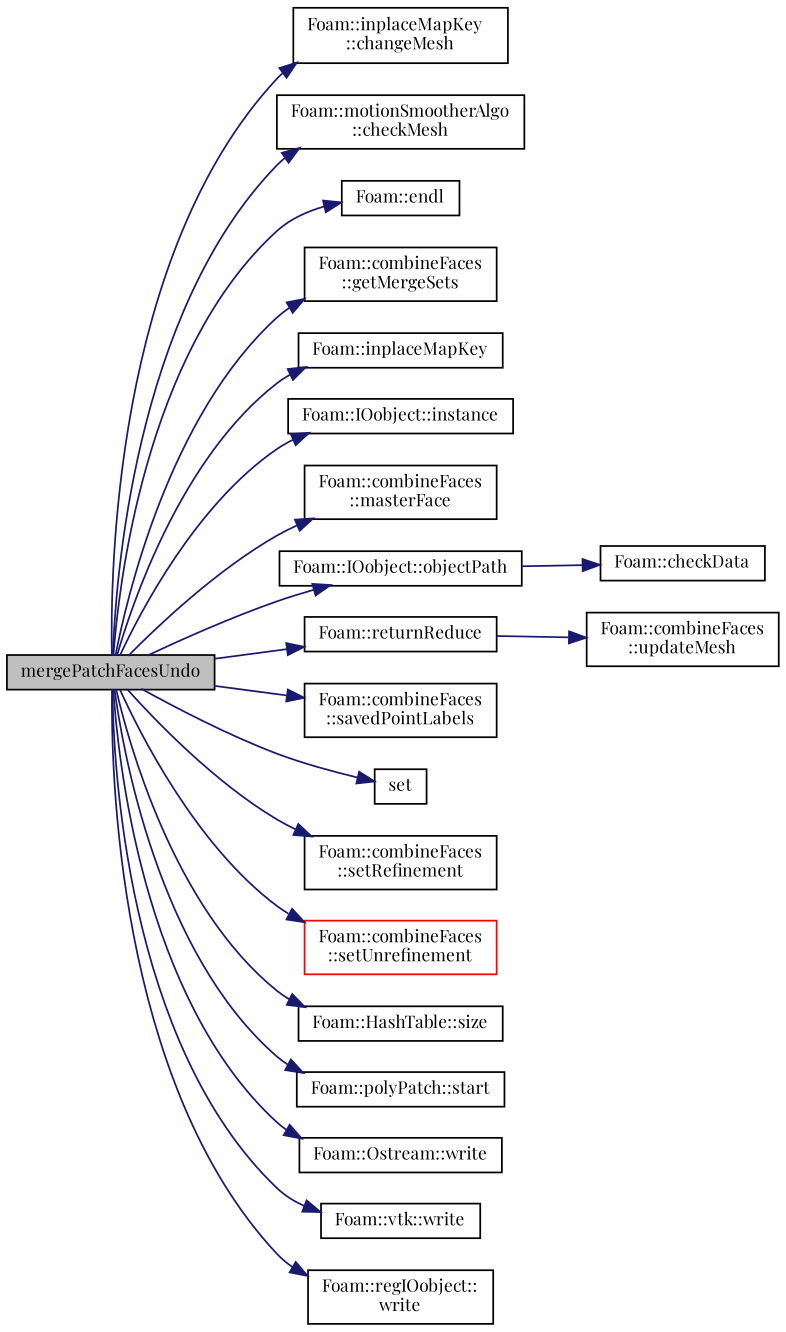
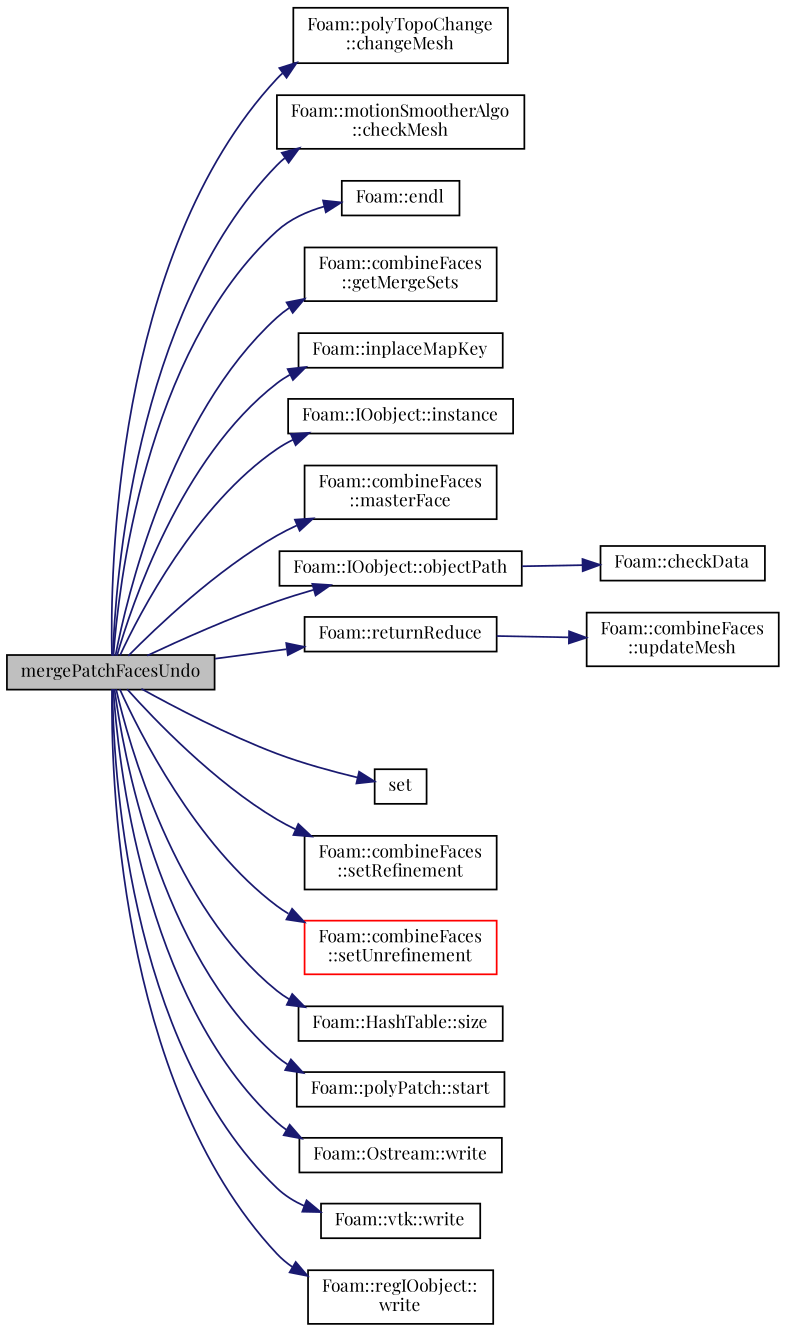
node "Foam::inplaceMapKey ::changeMesh": label "Foam::inplaceMapKey ::changeMesh" -> "Foam::polyTopoChange ::changeMesh"
node "Foam::combineFaces ::savedPointLabels": removed
